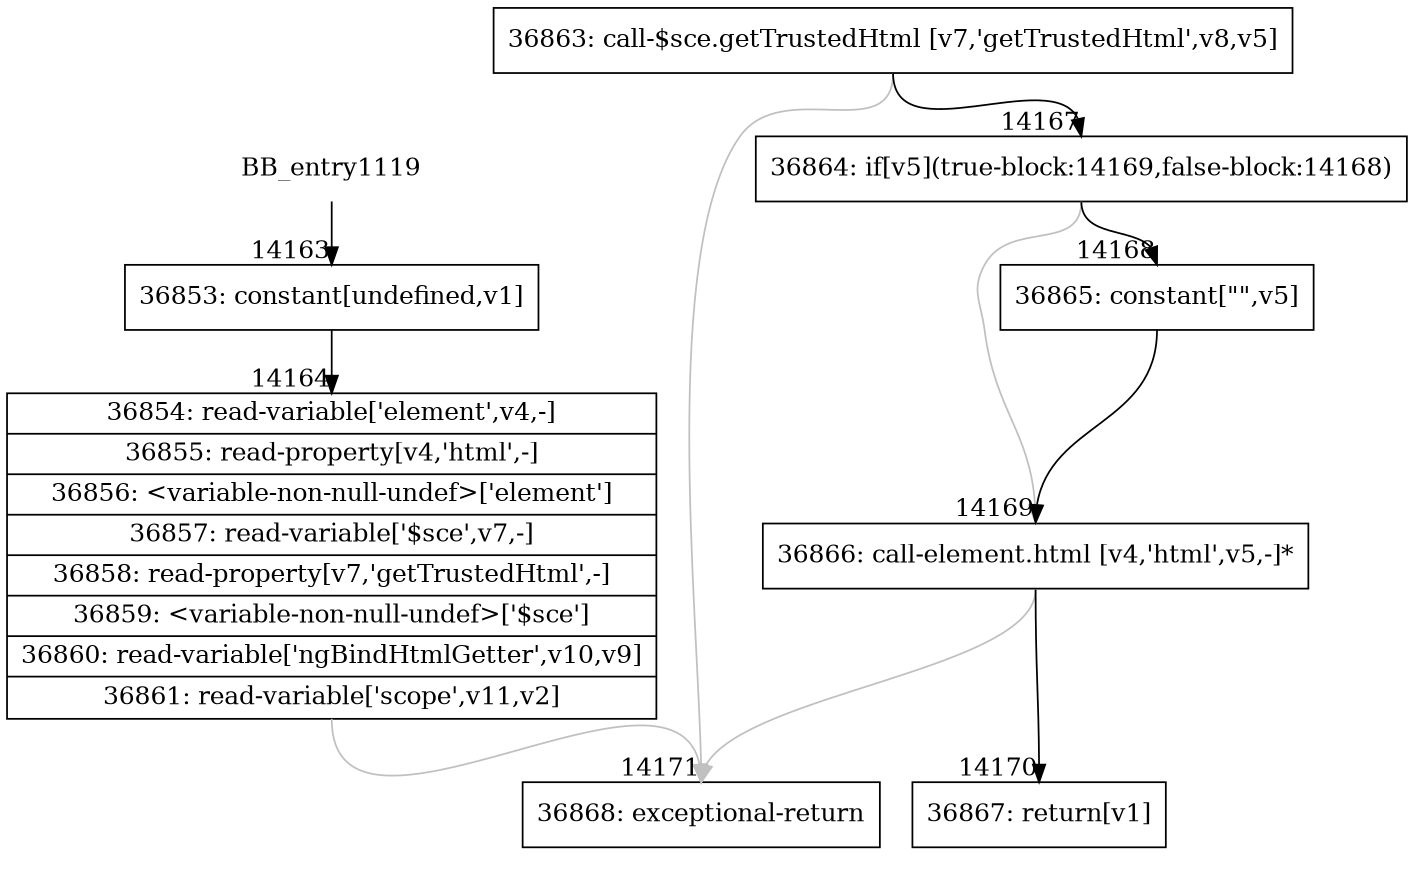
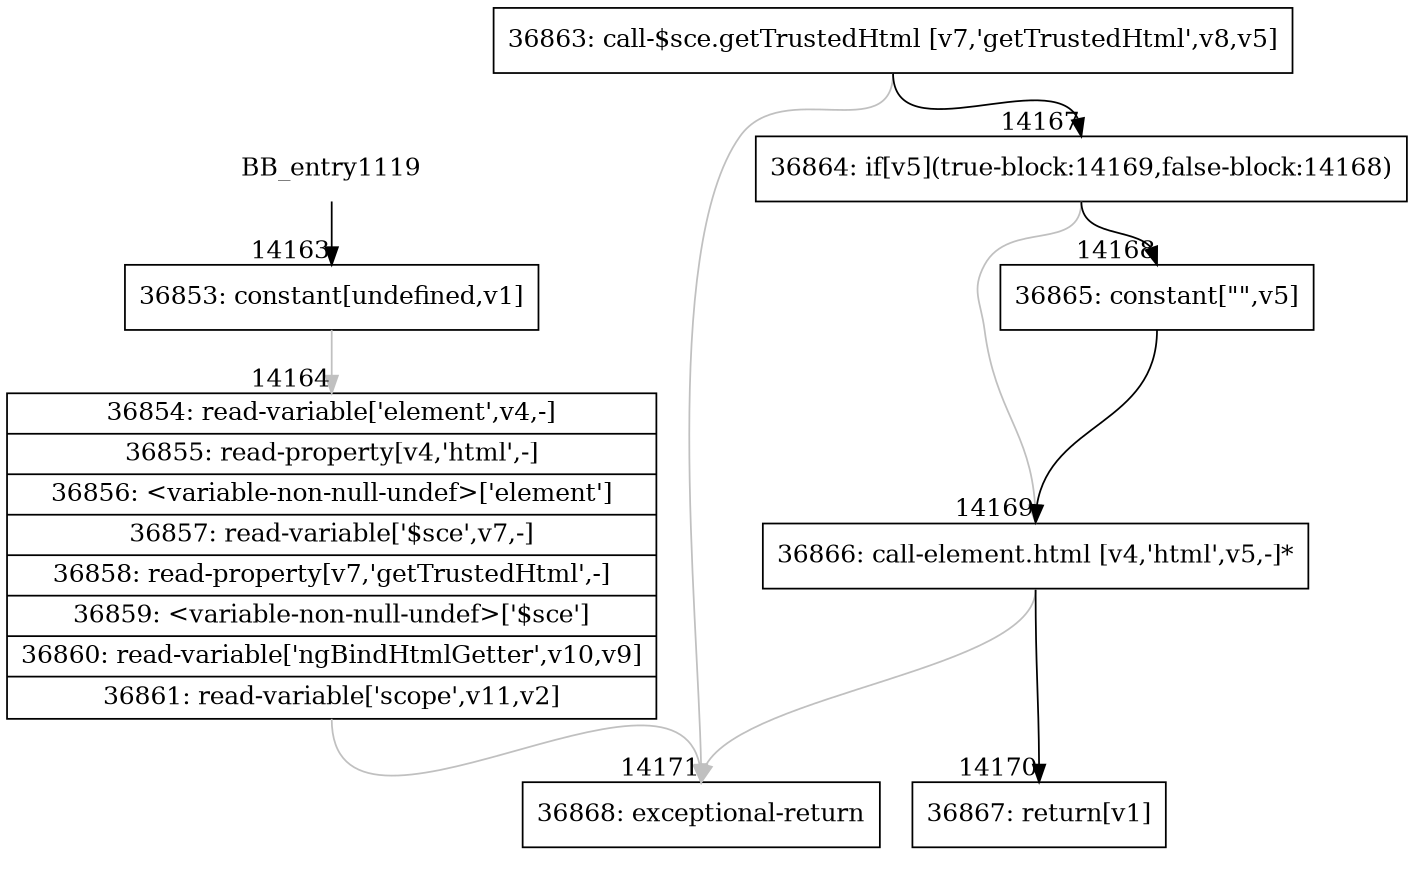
edge "36853: constant[undefined,v1]" -> "36854: read-variable['element',v4,-]": color black -> gray
